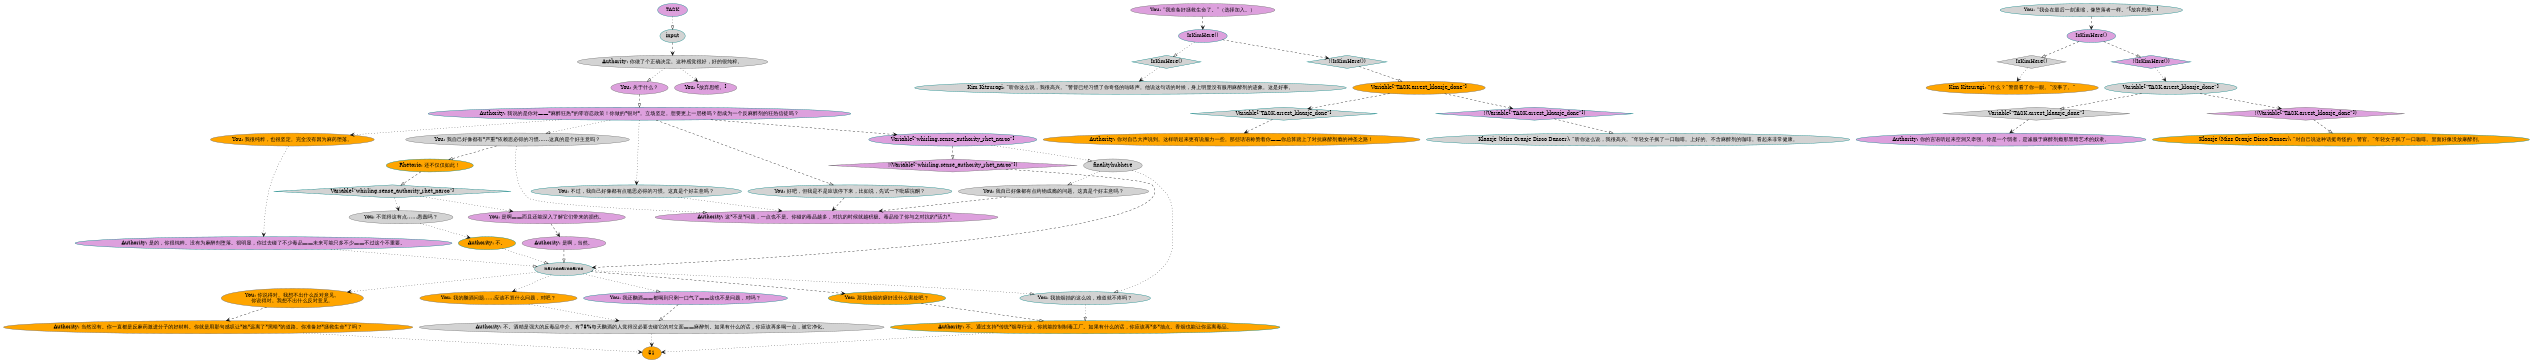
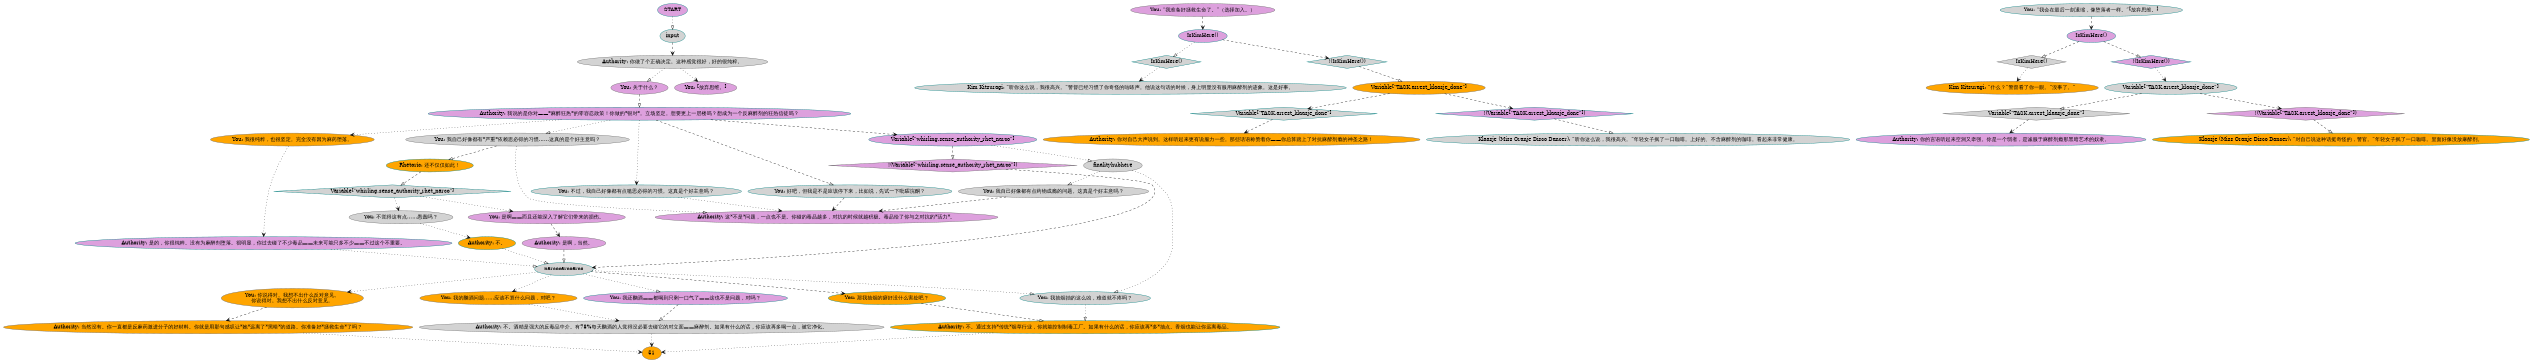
node "TASK": label "TASK" -> "START"
